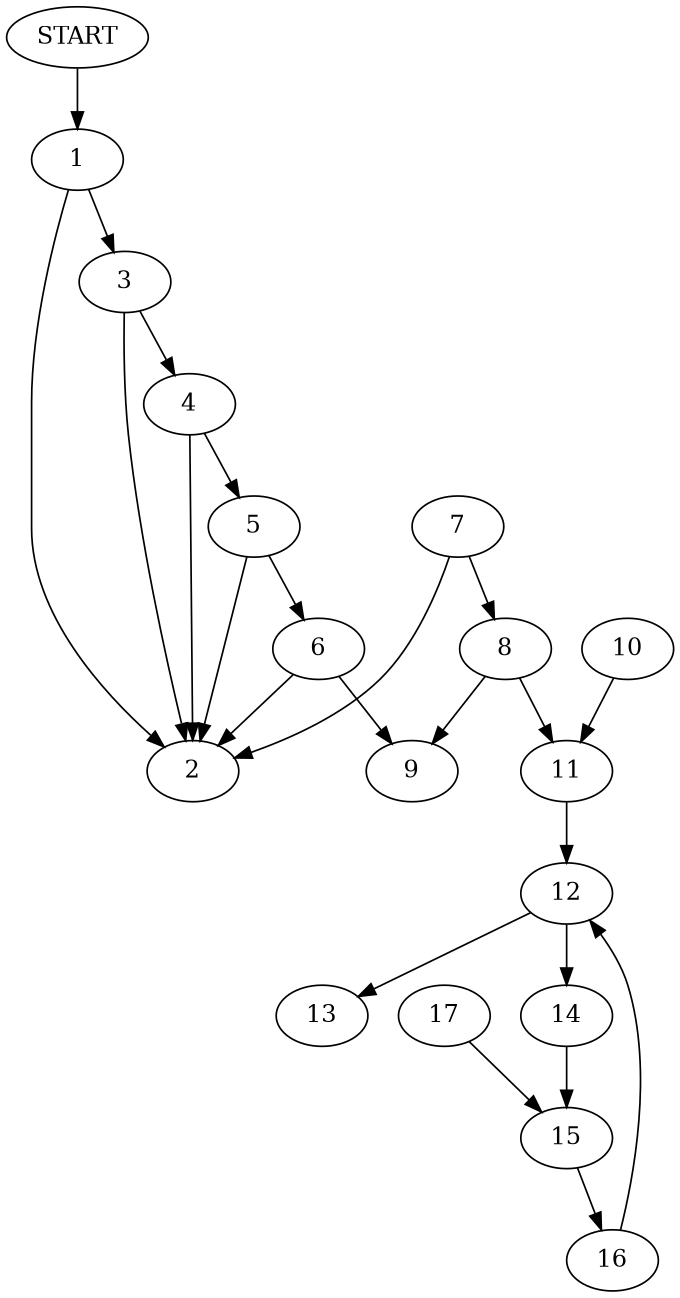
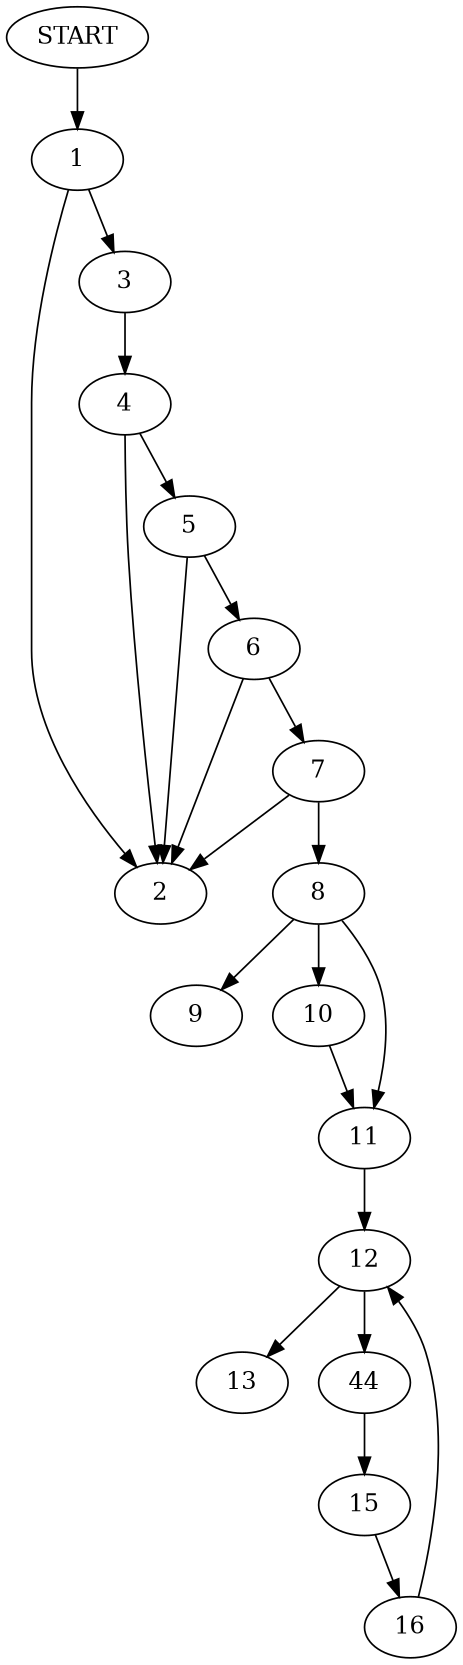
edge "3" -> "2": removed
edge "6" -> "9": now "6" -> "7"
edge "8" -> "10": added
node "17": removed
node "14": label "14" -> "44"
